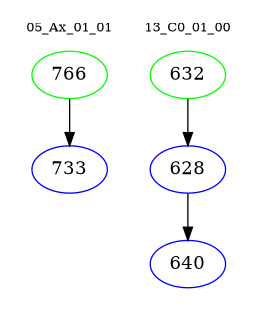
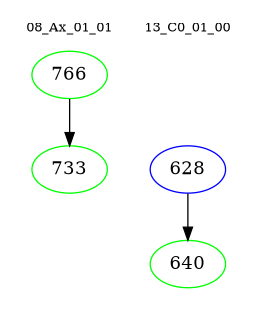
cluster "05_Ax_01_01": label "05_Ax_01_01" -> "08_Ax_01_01"
node "632": removed
node "733": color blue -> green
node "640": color blue -> green
